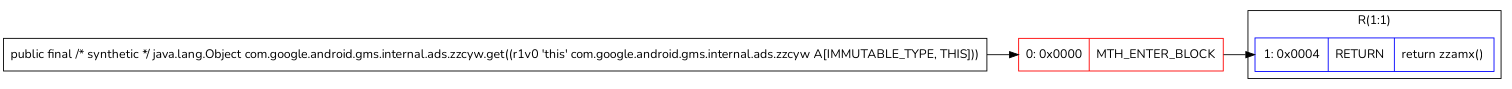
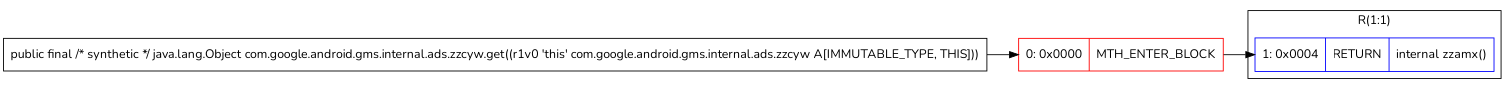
node "1: 0x0004": text "return zzamx()" -> "internal zzamx()"
